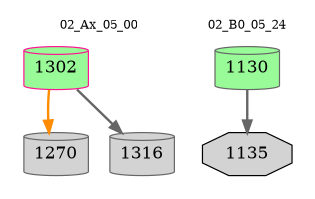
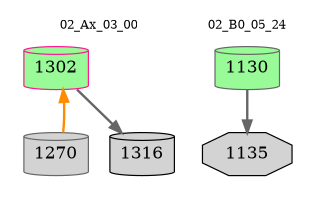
cluster "02_Ax_05_00": label "02_Ax_05_00" -> "02_Ax_03_00"
edge "1302" -> "1270": reversed
node "1316": color gray40 -> black
